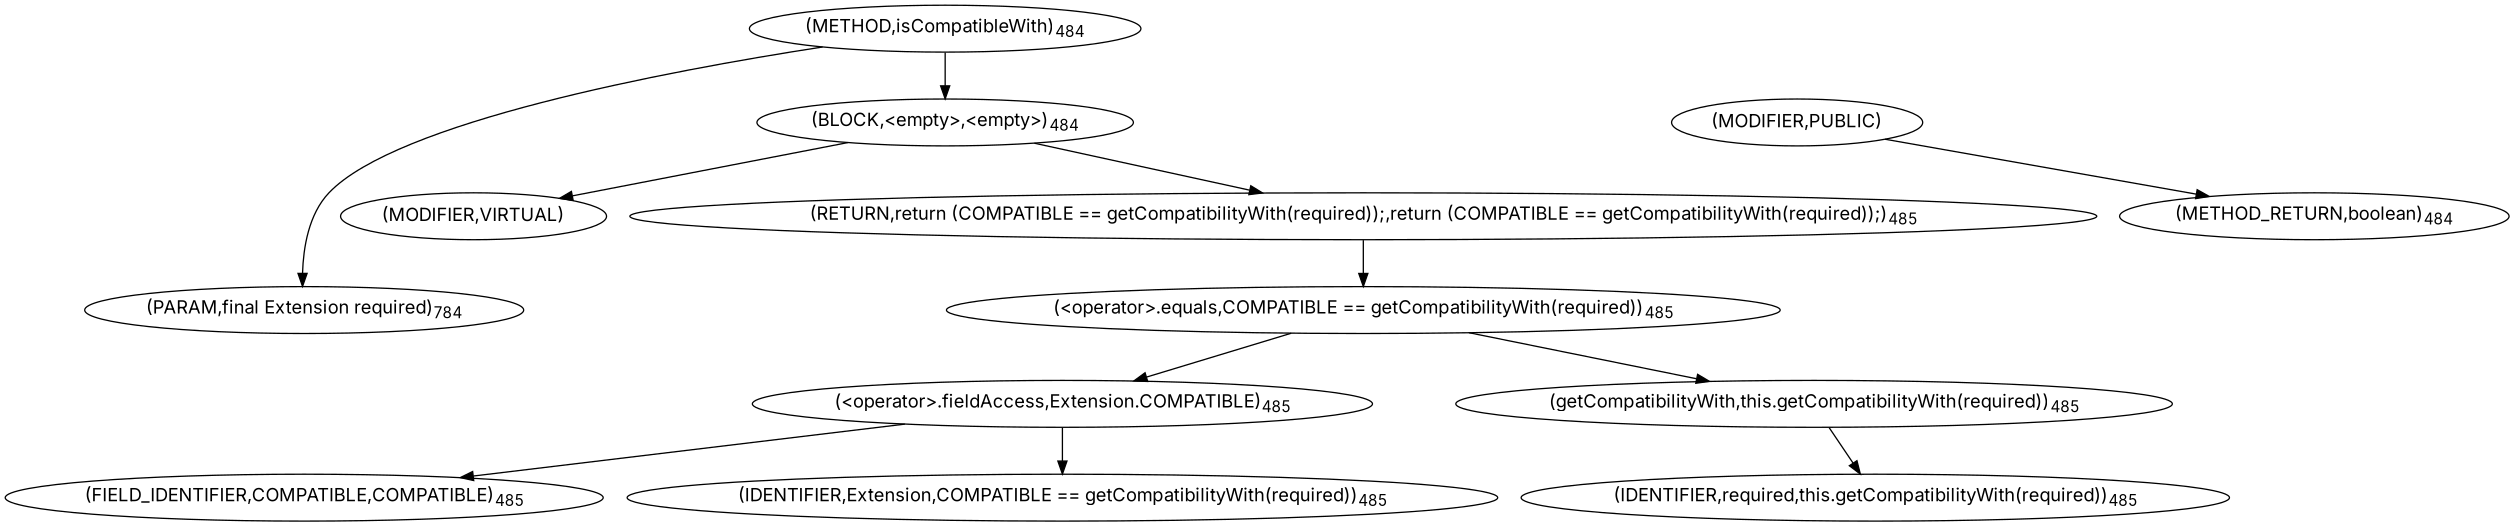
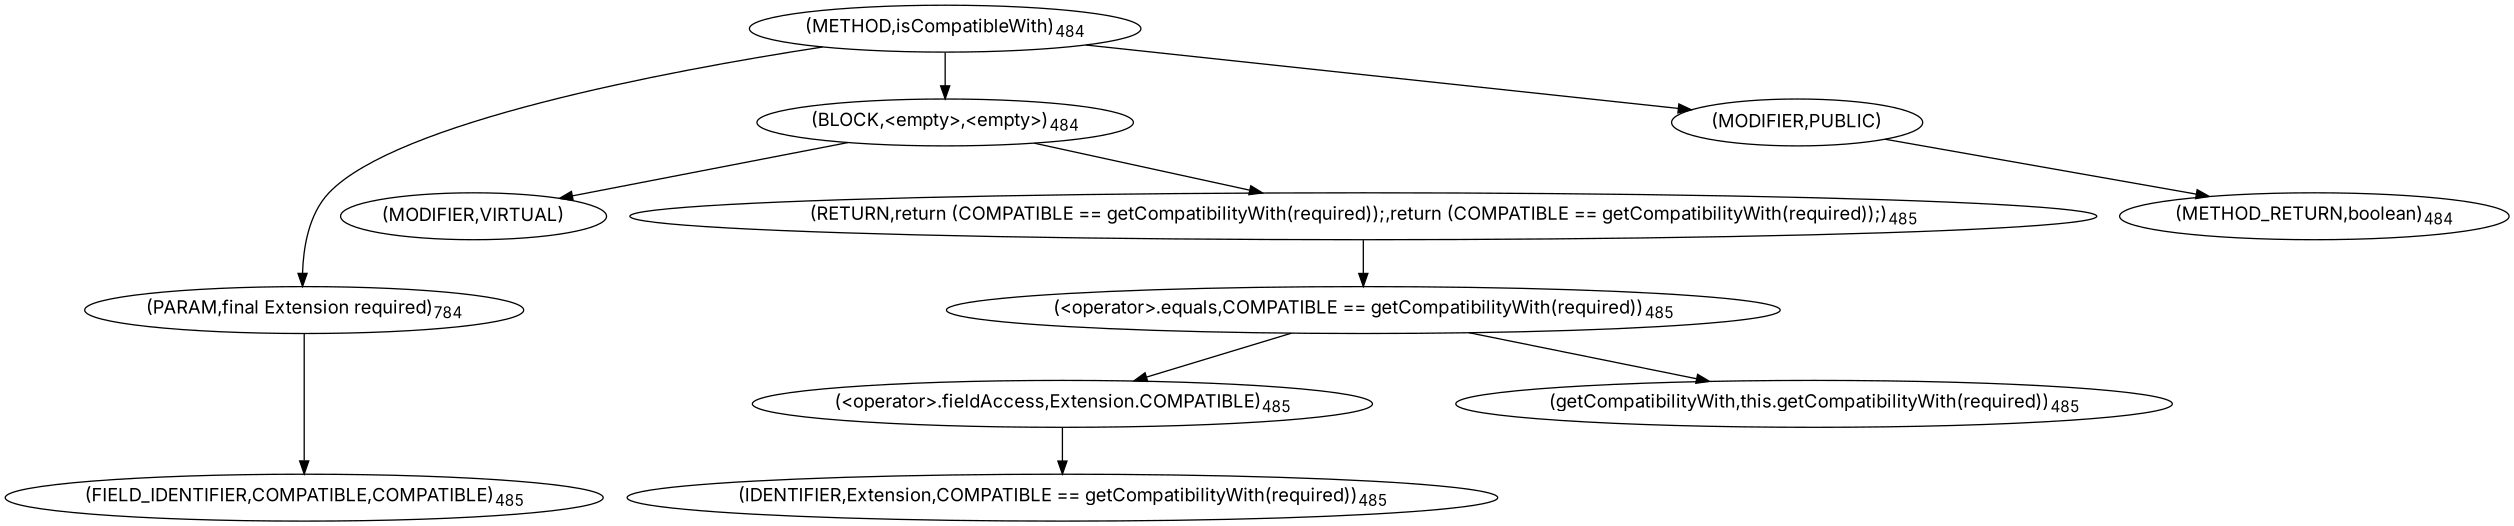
edge "(METHOD,isCompatibleWith)" -> "(MODIFIER,PUBLIC)": added
edge "(<operator>.fieldAccess,Extension.COMPATIBLE)" -> "(FIELD_IDENTIFIER,COMPATIBLE,COMPATIBLE)": now "(PARAM,final Extension required)" -> "(FIELD_IDENTIFIER,COMPATIBLE,COMPATIBLE)"
node "(IDENTIFIER,required,this.getCompatibilityWith(required))": removed
